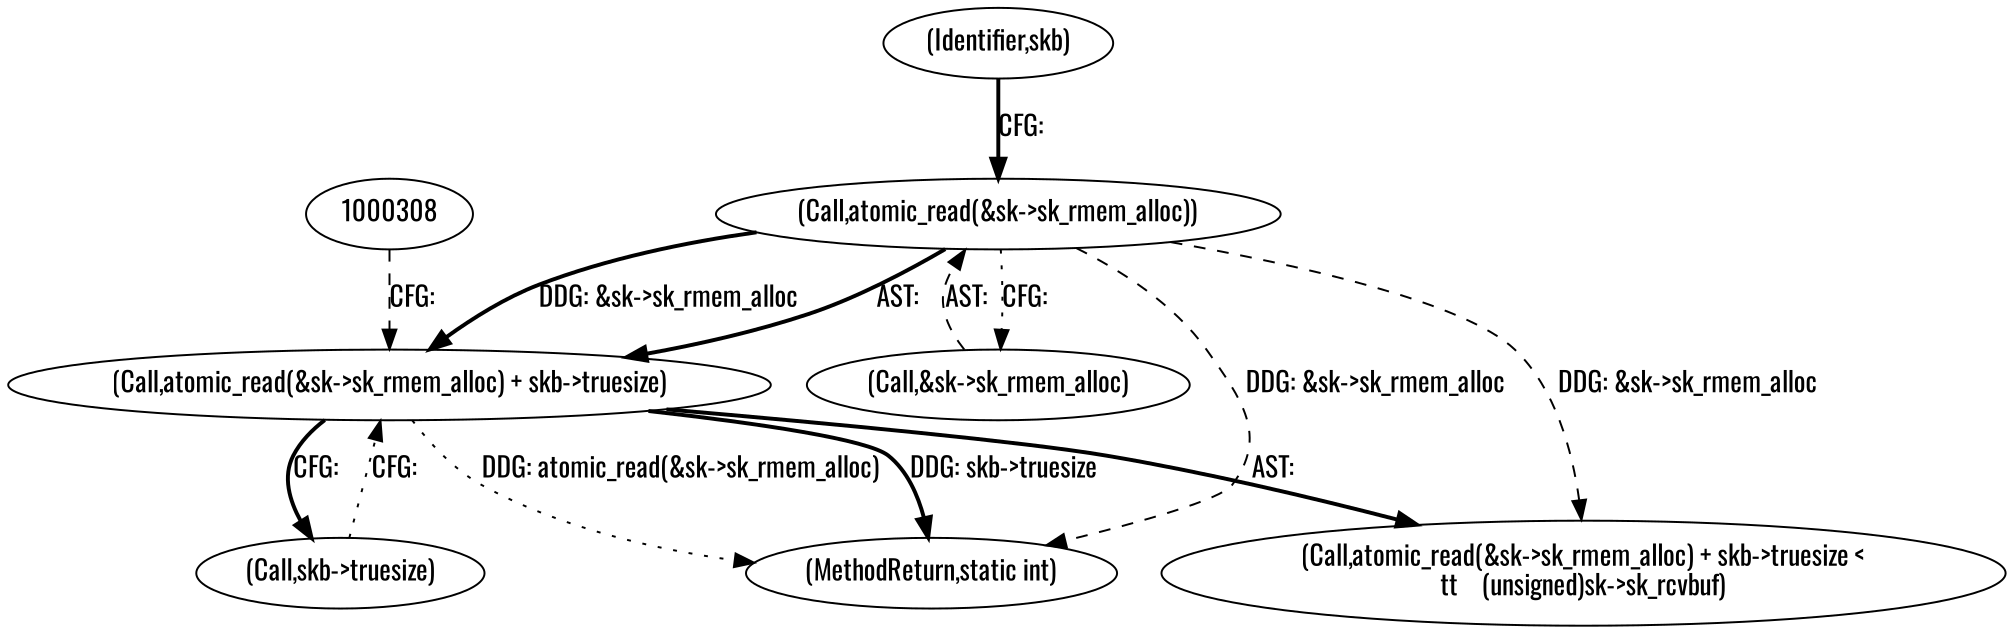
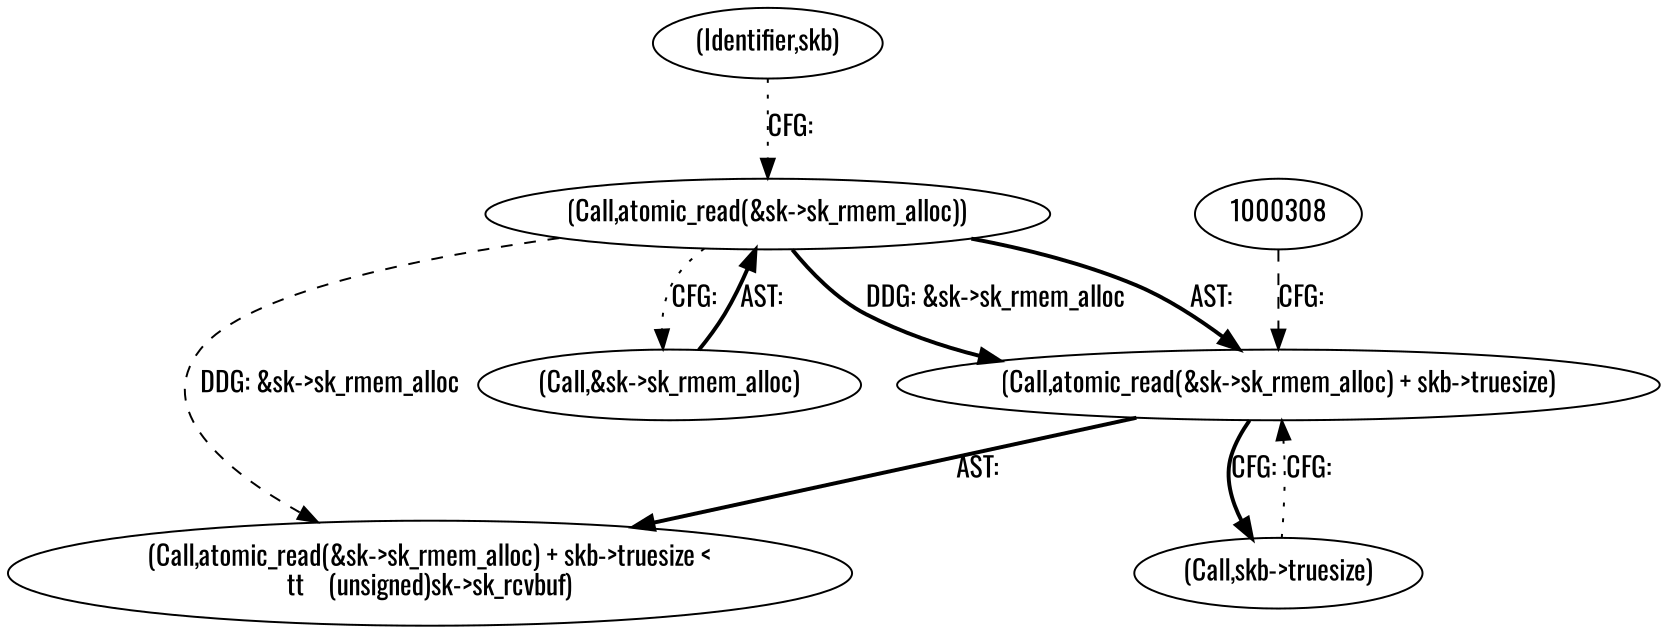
edge "(Identifier,skb)" -> "(Call,atomic_read(&sk->sk_rmem_alloc))": style bold -> dotted
edge "(Call,&sk->sk_rmem_alloc)" -> "(Call,atomic_read(&sk->sk_rmem_alloc))": style dashed -> bold
node "(MethodReturn,static int)": removed
